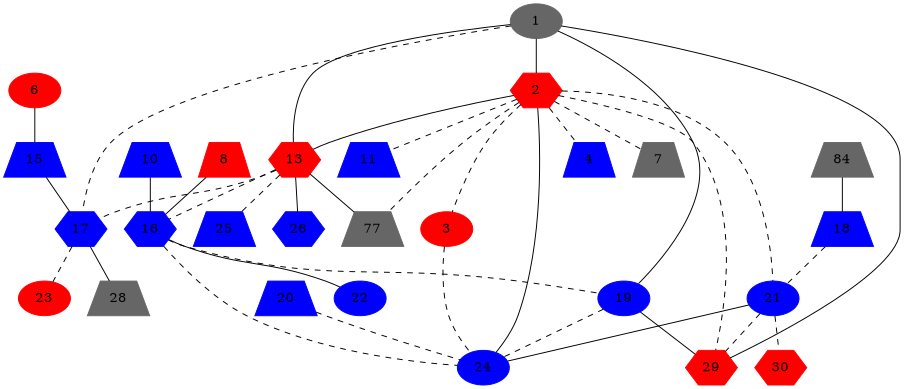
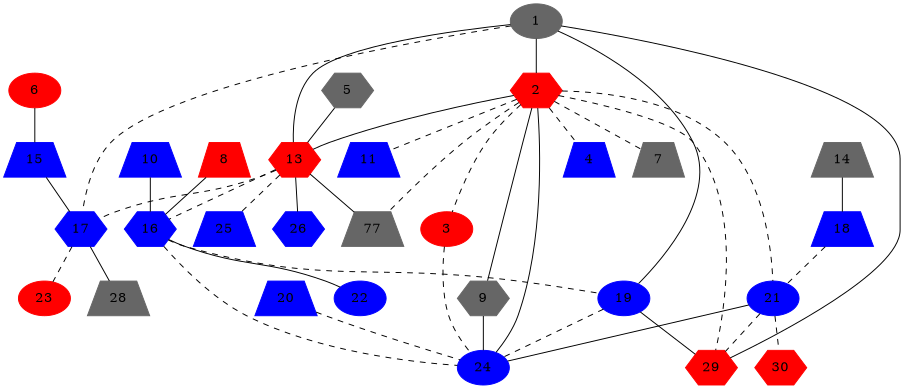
node "5": added
node "84": label "84" -> "14"
node "9": added
